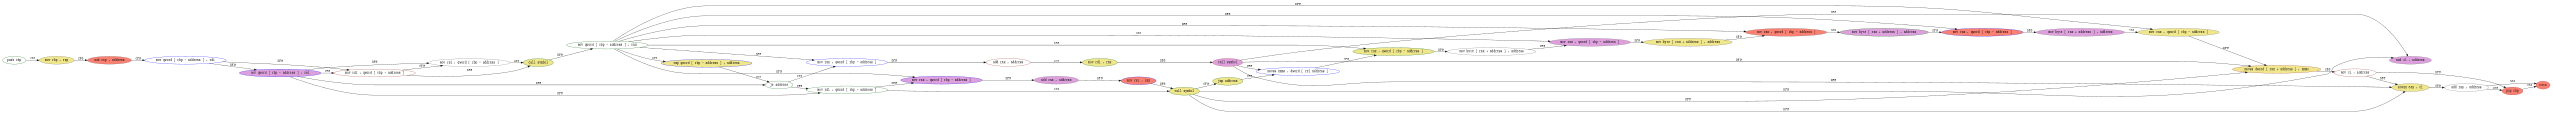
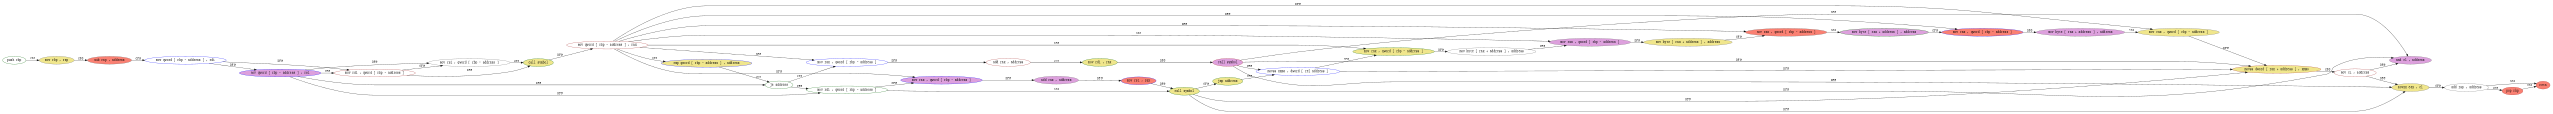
node "mov qword [ rbp - address ] , rax": color darkgreen -> brown
edge "movss xmm0 , dword [ rel address ]" -> "movss dword [ rax + address ] , xmm0": added, label "DFG"
edge "mov cl , address" -> "pop rbp": now "mov cl , address" -> "and cl , address"
